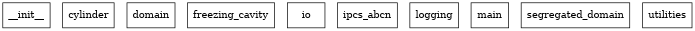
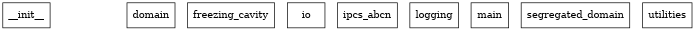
node "cylinder": removed
